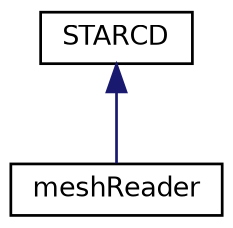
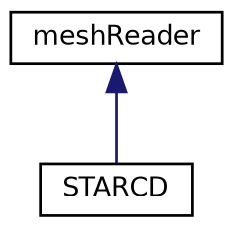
edge "meshReader" -> "STARCD": reversed
